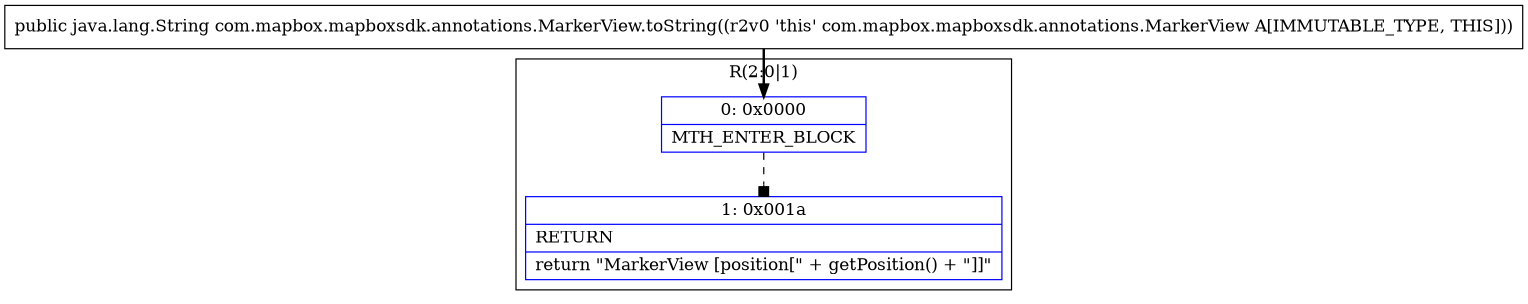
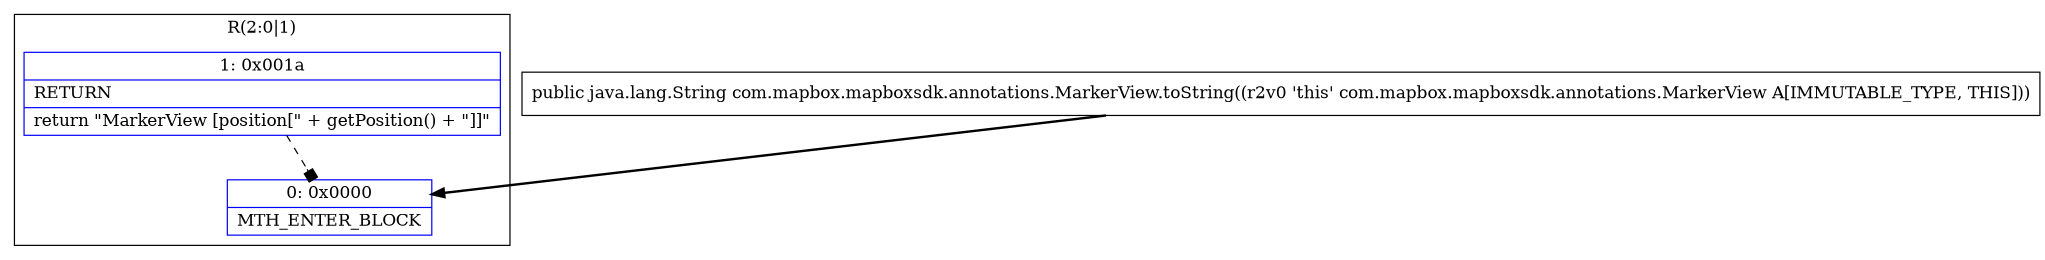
edge "0: 0x0000" -> "1: 0x001a": reversed
